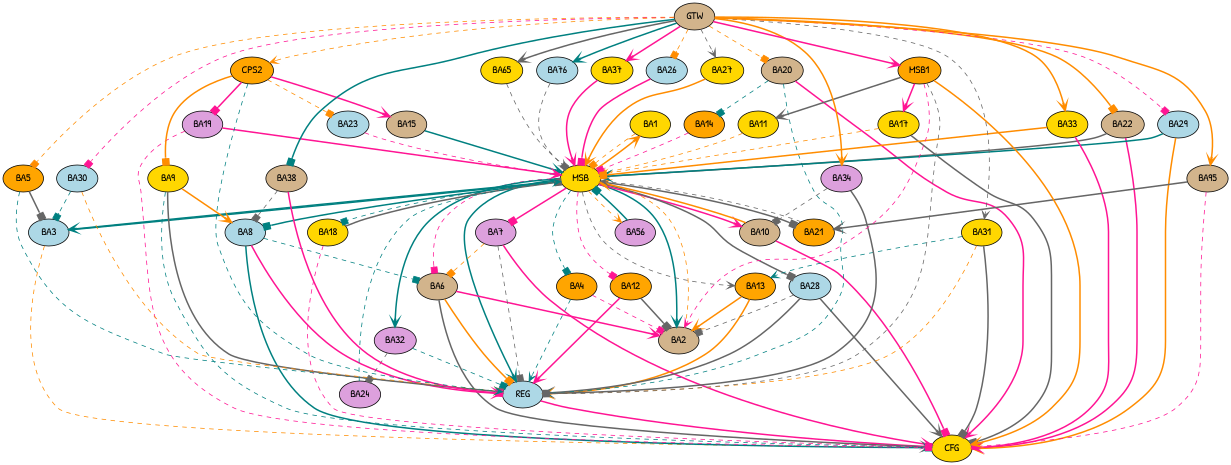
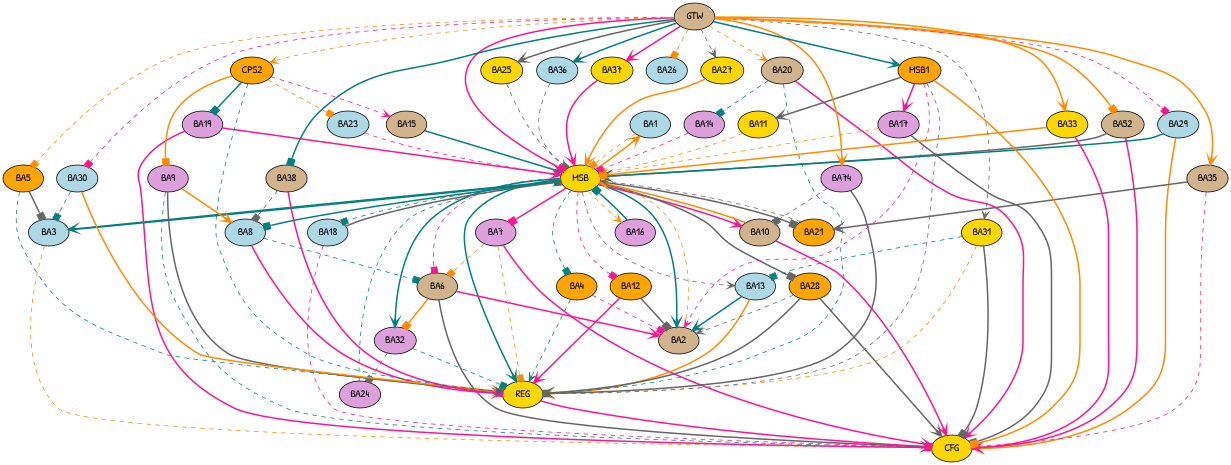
edge "GTW" -> "BA20": arrowhead box -> vee
edge "GTW" -> "MSB1": color deeppink -> teal
node "BA65": label "BA65" -> "BA25"
node "BA76": label "BA76" -> "BA36"
edge "CPS2" -> "BA15": style bold -> dashed
edge "CPS2" -> "BA19": color deeppink -> teal
edge "BA26" -> "MSB": now "GTW" -> "MSB"
node "BA1": fillcolor gold -> lightblue
node "BA14": fillcolor orange -> plum
node "BA17": fillcolor gold -> plum
node "BA22": label "BA22" -> "BA52"
edge "BA11" -> "MSB": arrowhead box -> vee
node "BA9": fillcolor gold -> plum
node "BA34": label "BA34" -> "BA74"
node "BA95": label "BA95" -> "BA35"
node "BA18": fillcolor gold -> lightblue
node "BA56": label "BA56" -> "BA16"
edge "BA31" -> "BA13": arrowhead vee -> box
edge "MSB1" -> "CFG": arrowhead vee -> box
node "BA13": fillcolor orange -> lightblue
node "BA28": fillcolor lightblue -> orange
edge "BA7" -> "REG": color gray40 -> darkorange
edge "BA13" -> "BA2": color darkorange -> teal
edge "BA28" -> "BA2": arrowhead box -> vee
edge "BA10" -> "CFG": arrowhead box -> vee
edge "BA6" -> "REG": now "BA6" -> "BA32"
edge "BA30" -> "REG": style dashed -> bold
node "REG": fillcolor lightblue -> gold
edge "BA19" -> "CFG": style dashed -> bold
edge "BA8" -> "CFG": removed
